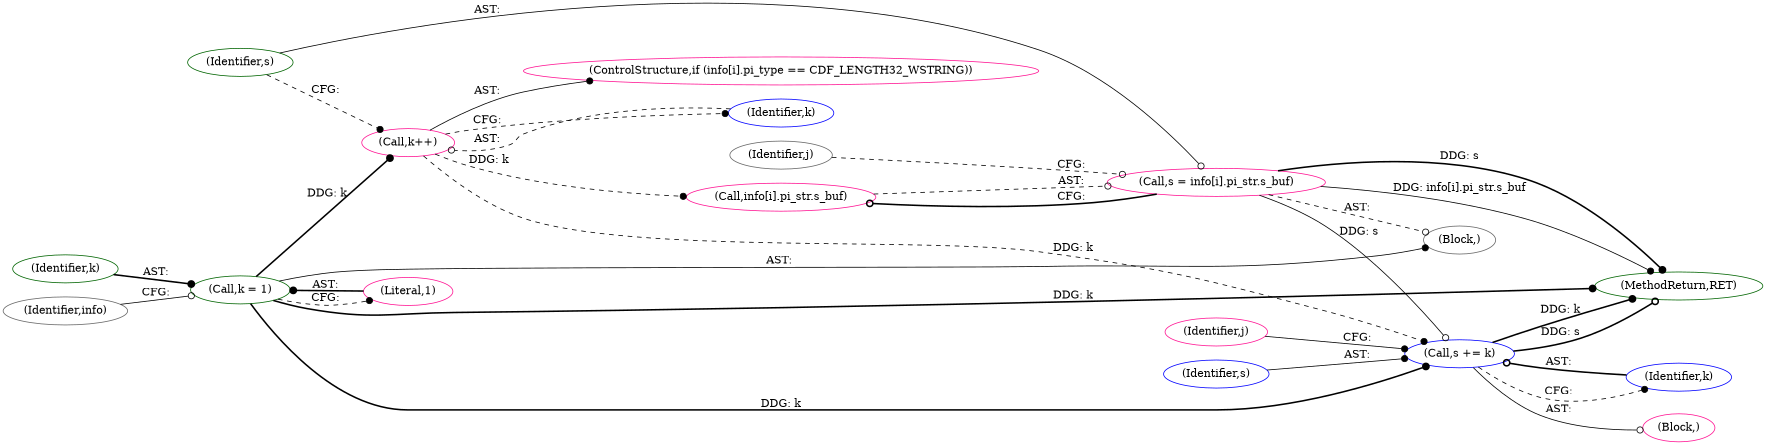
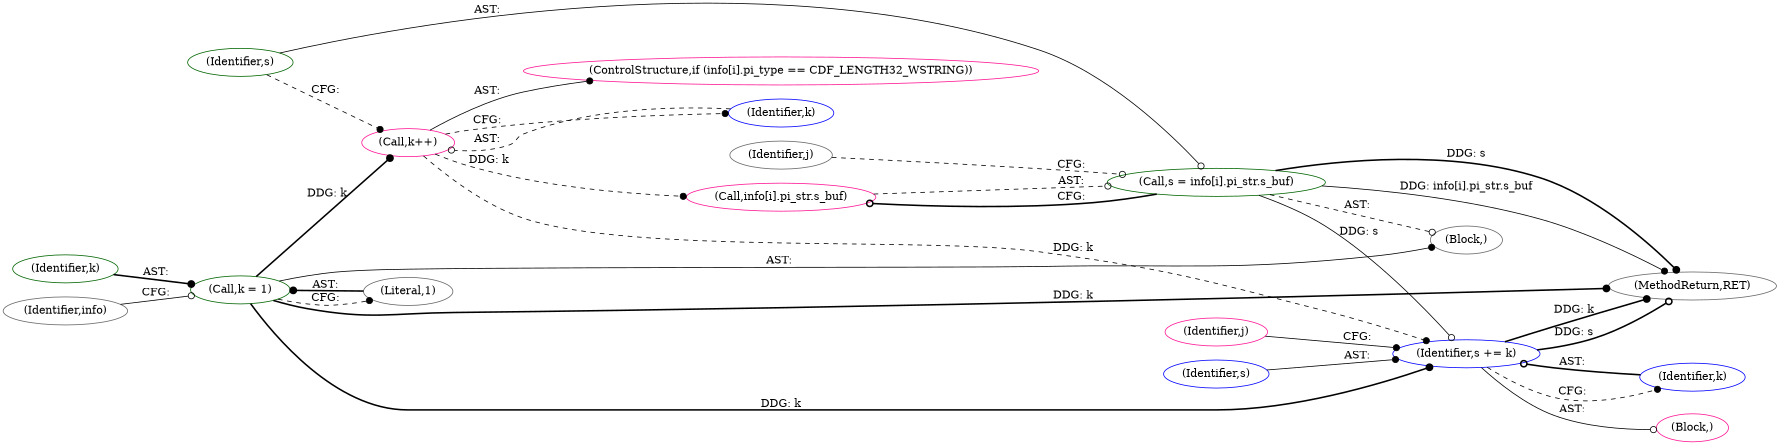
node "(Call,s = info[i].pi_str.s_buf)": color deeppink -> darkgreen
node "(MethodReturn,RET)": color darkgreen -> gray40
node "(Literal,1)": color deeppink -> gray40
node "(Call,s += k)": label "(Call,s += k)" -> "(Identifier,s += k)"
